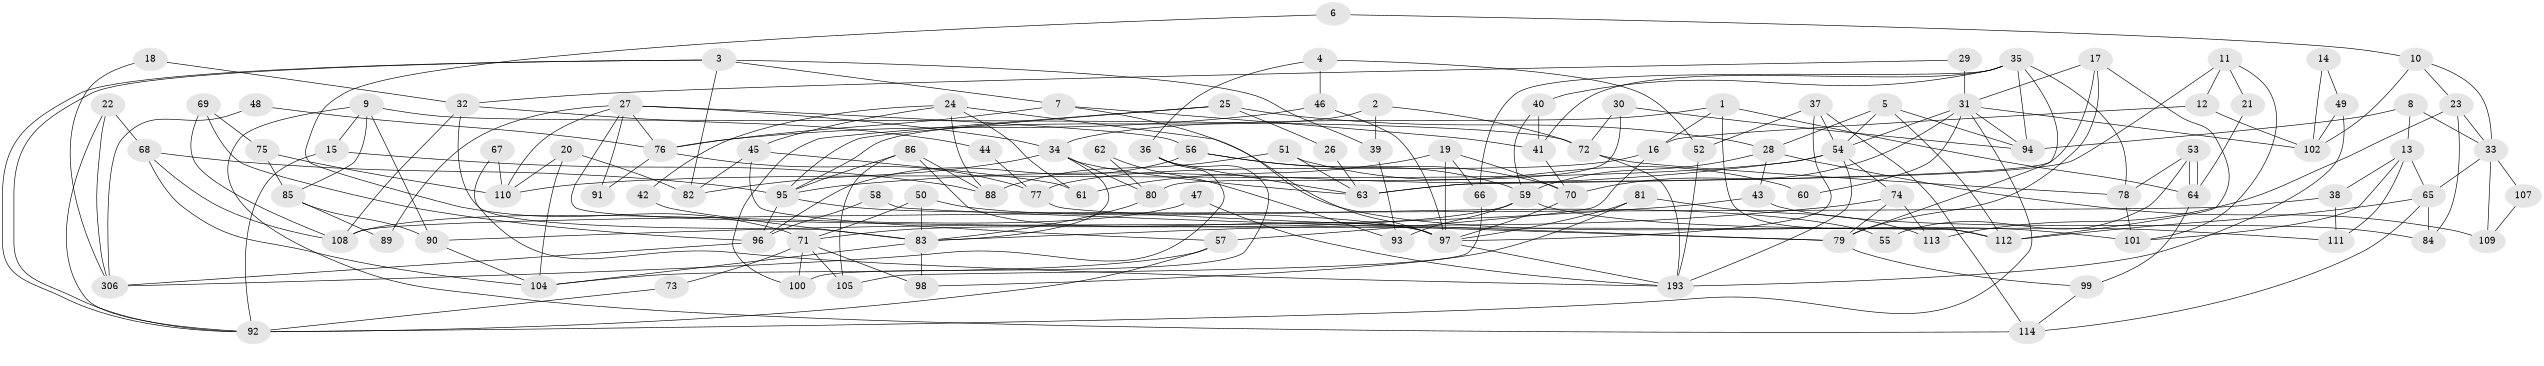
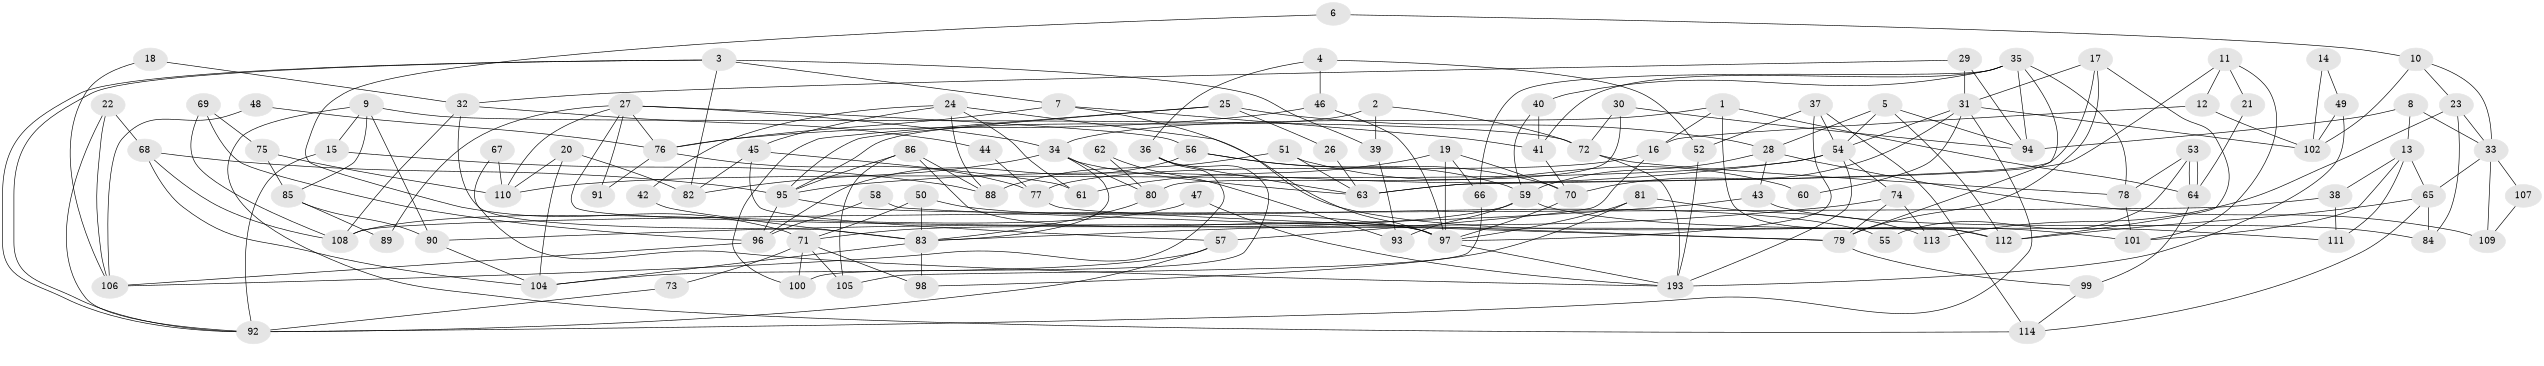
edge "31" -- "94": now "29" -- "94"
node "306": label "306" -> "106"
